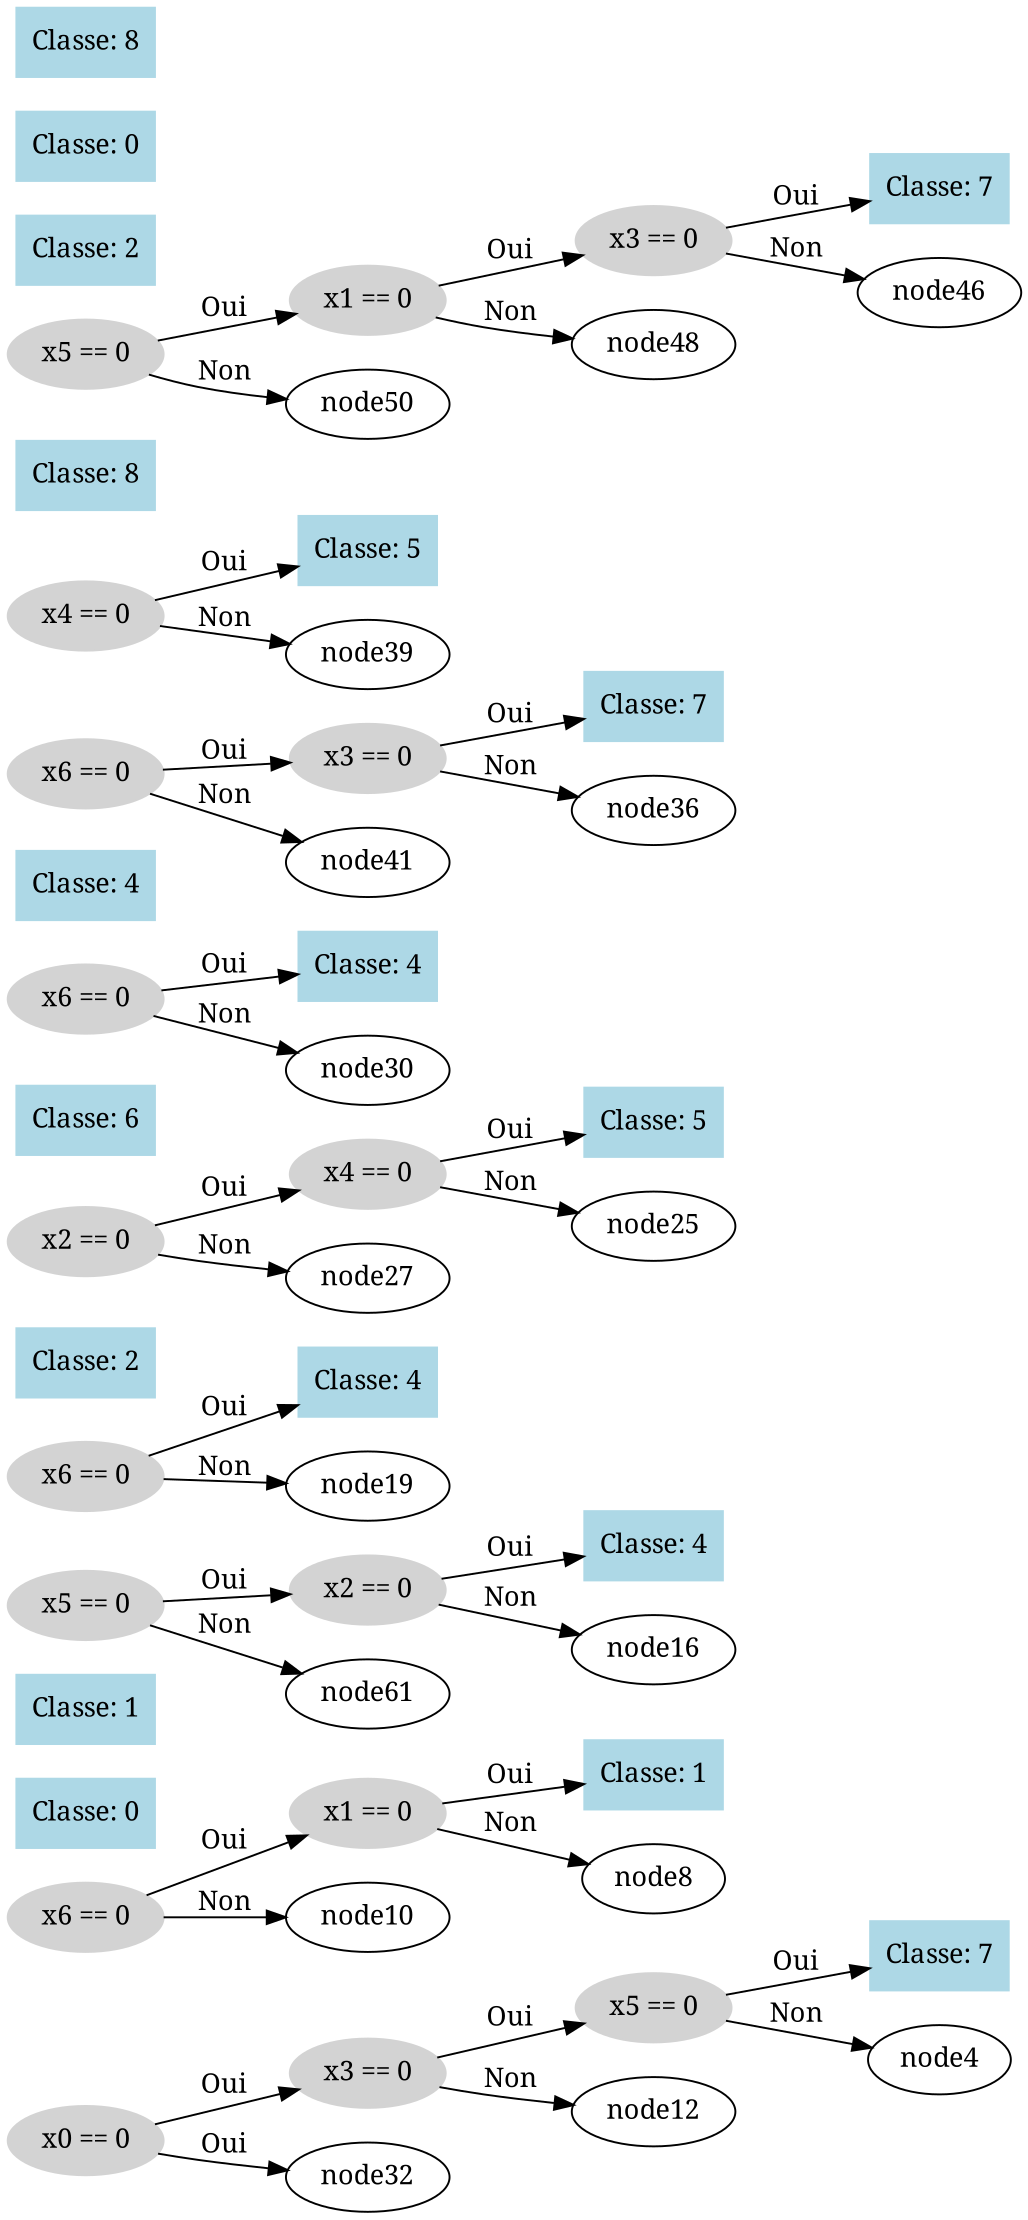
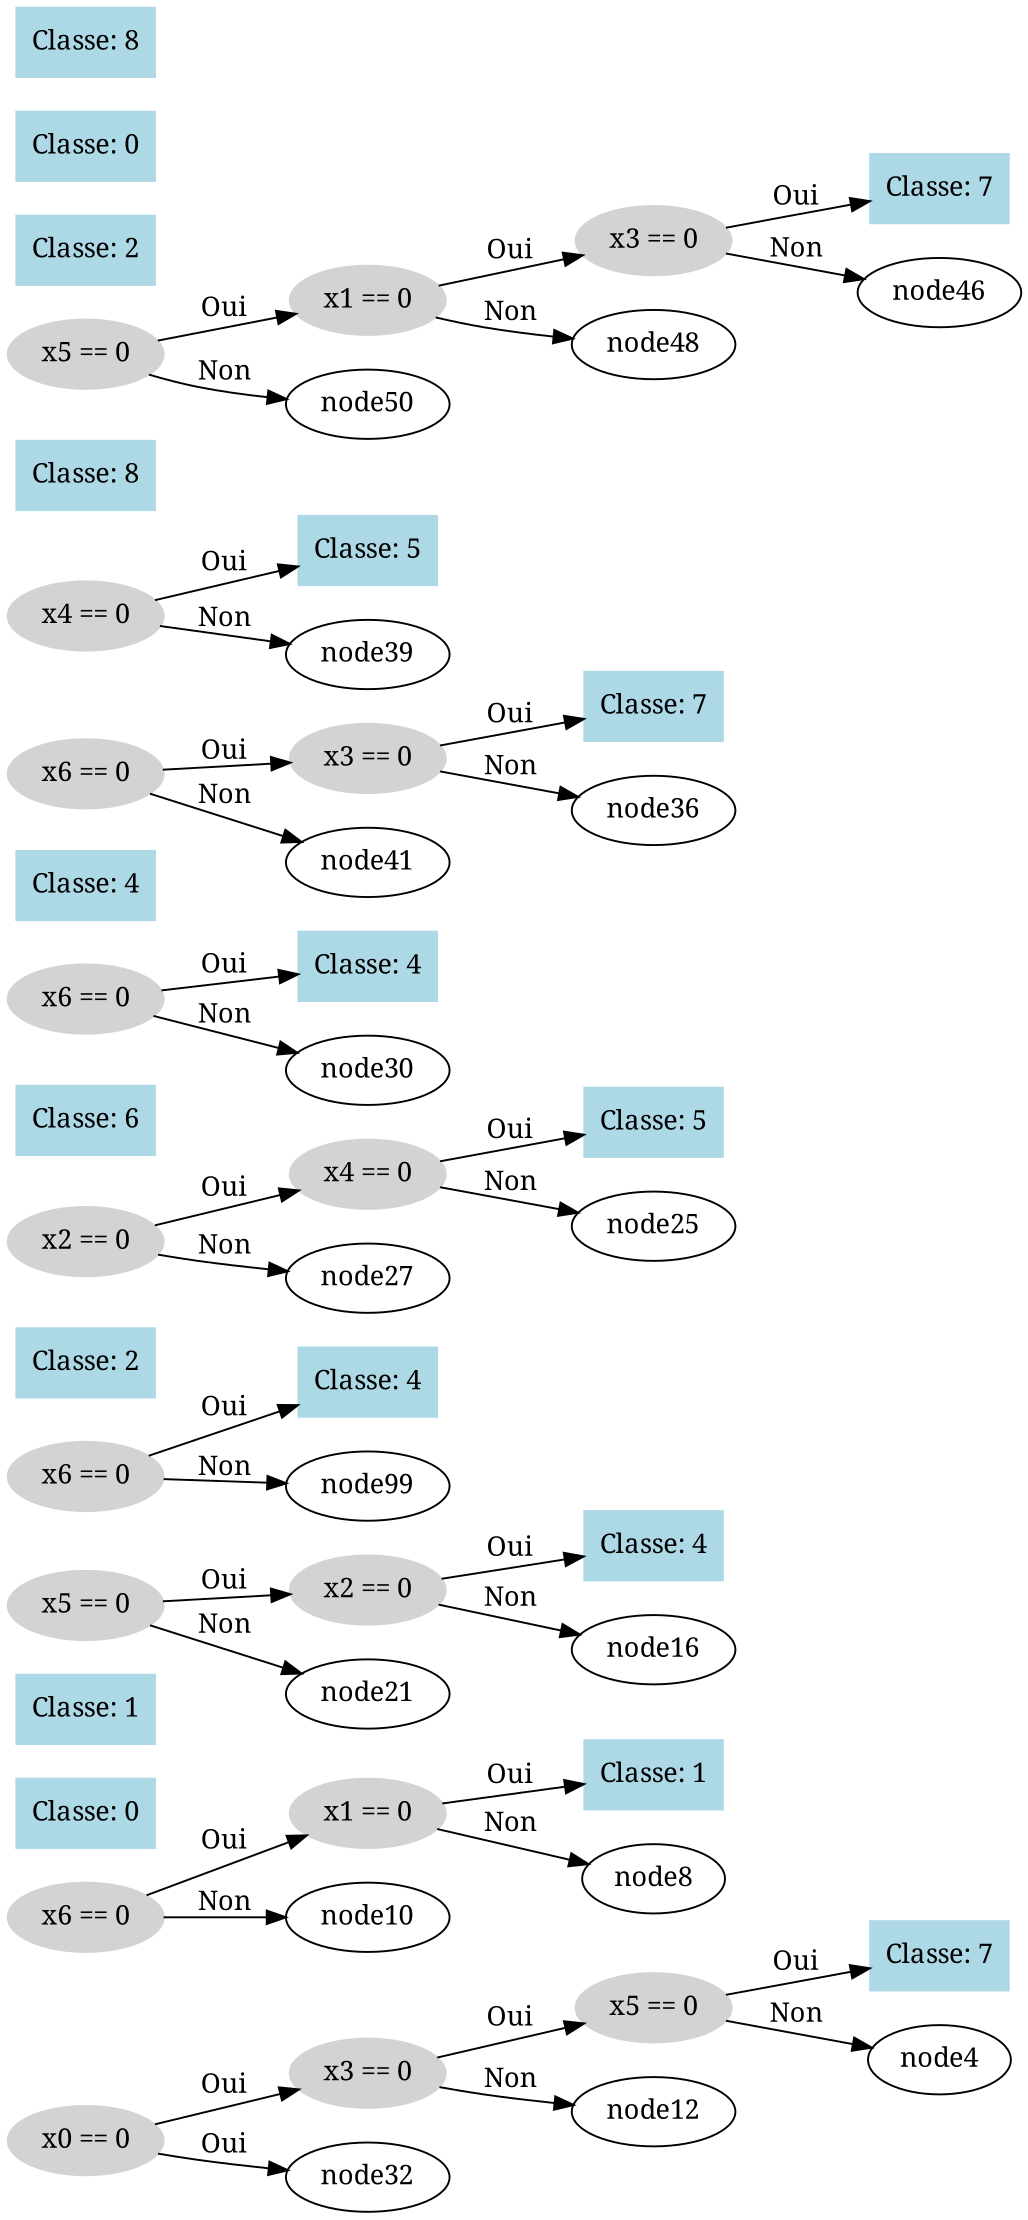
node "node19": label "node19" -> "node99"
node "node61": label "node61" -> "node21"
